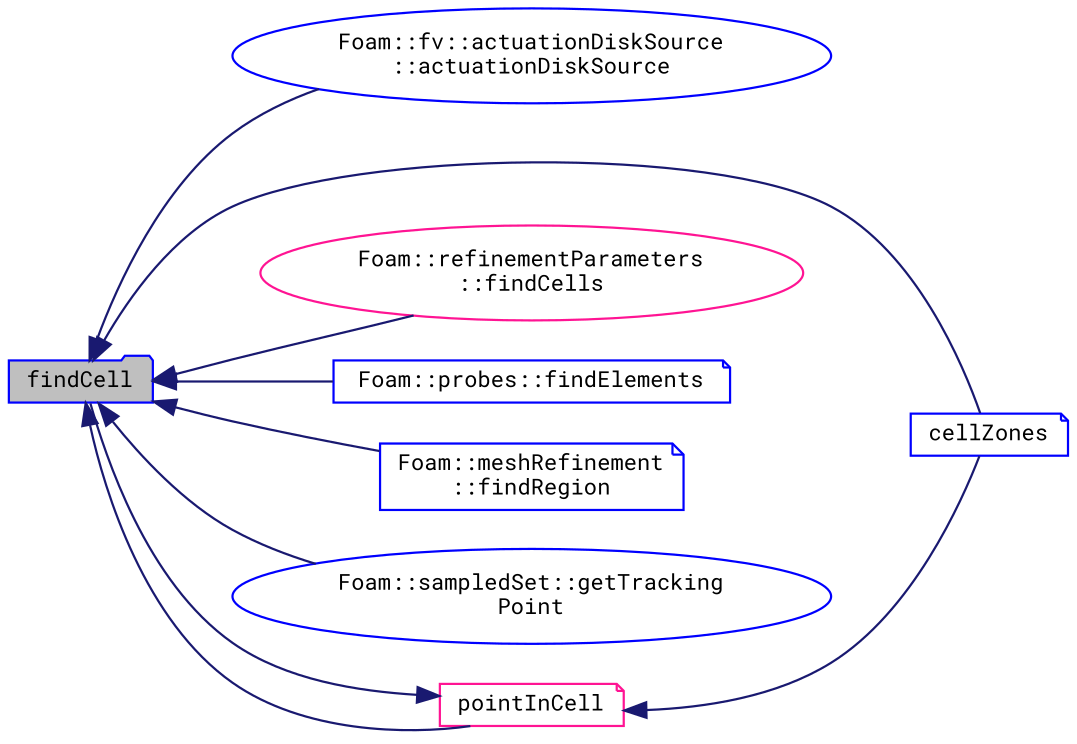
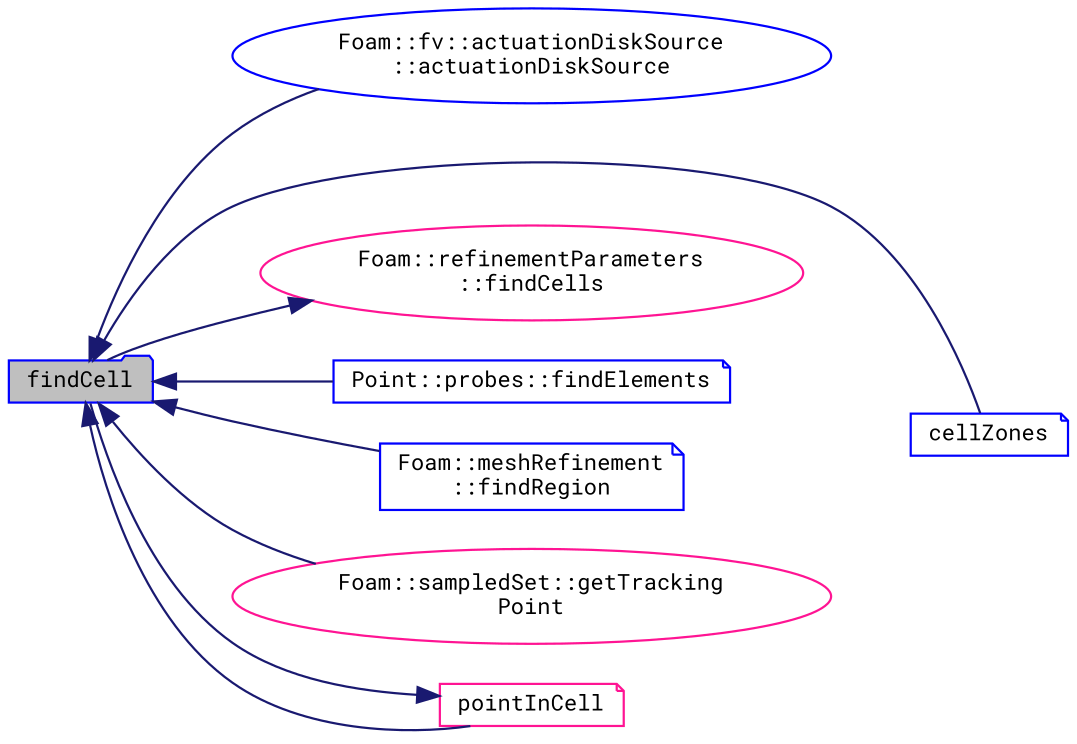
edge "Foam::refinementParameters ::findCells" -> "findCell": reversed
node "Foam::probes::findElements": label "Foam::probes::findElements" -> "Point::probes::findElements"
node "Foam::sampledSet::getTracking Point": color blue -> deeppink
edge "cellZones" -> "pointInCell": removed
